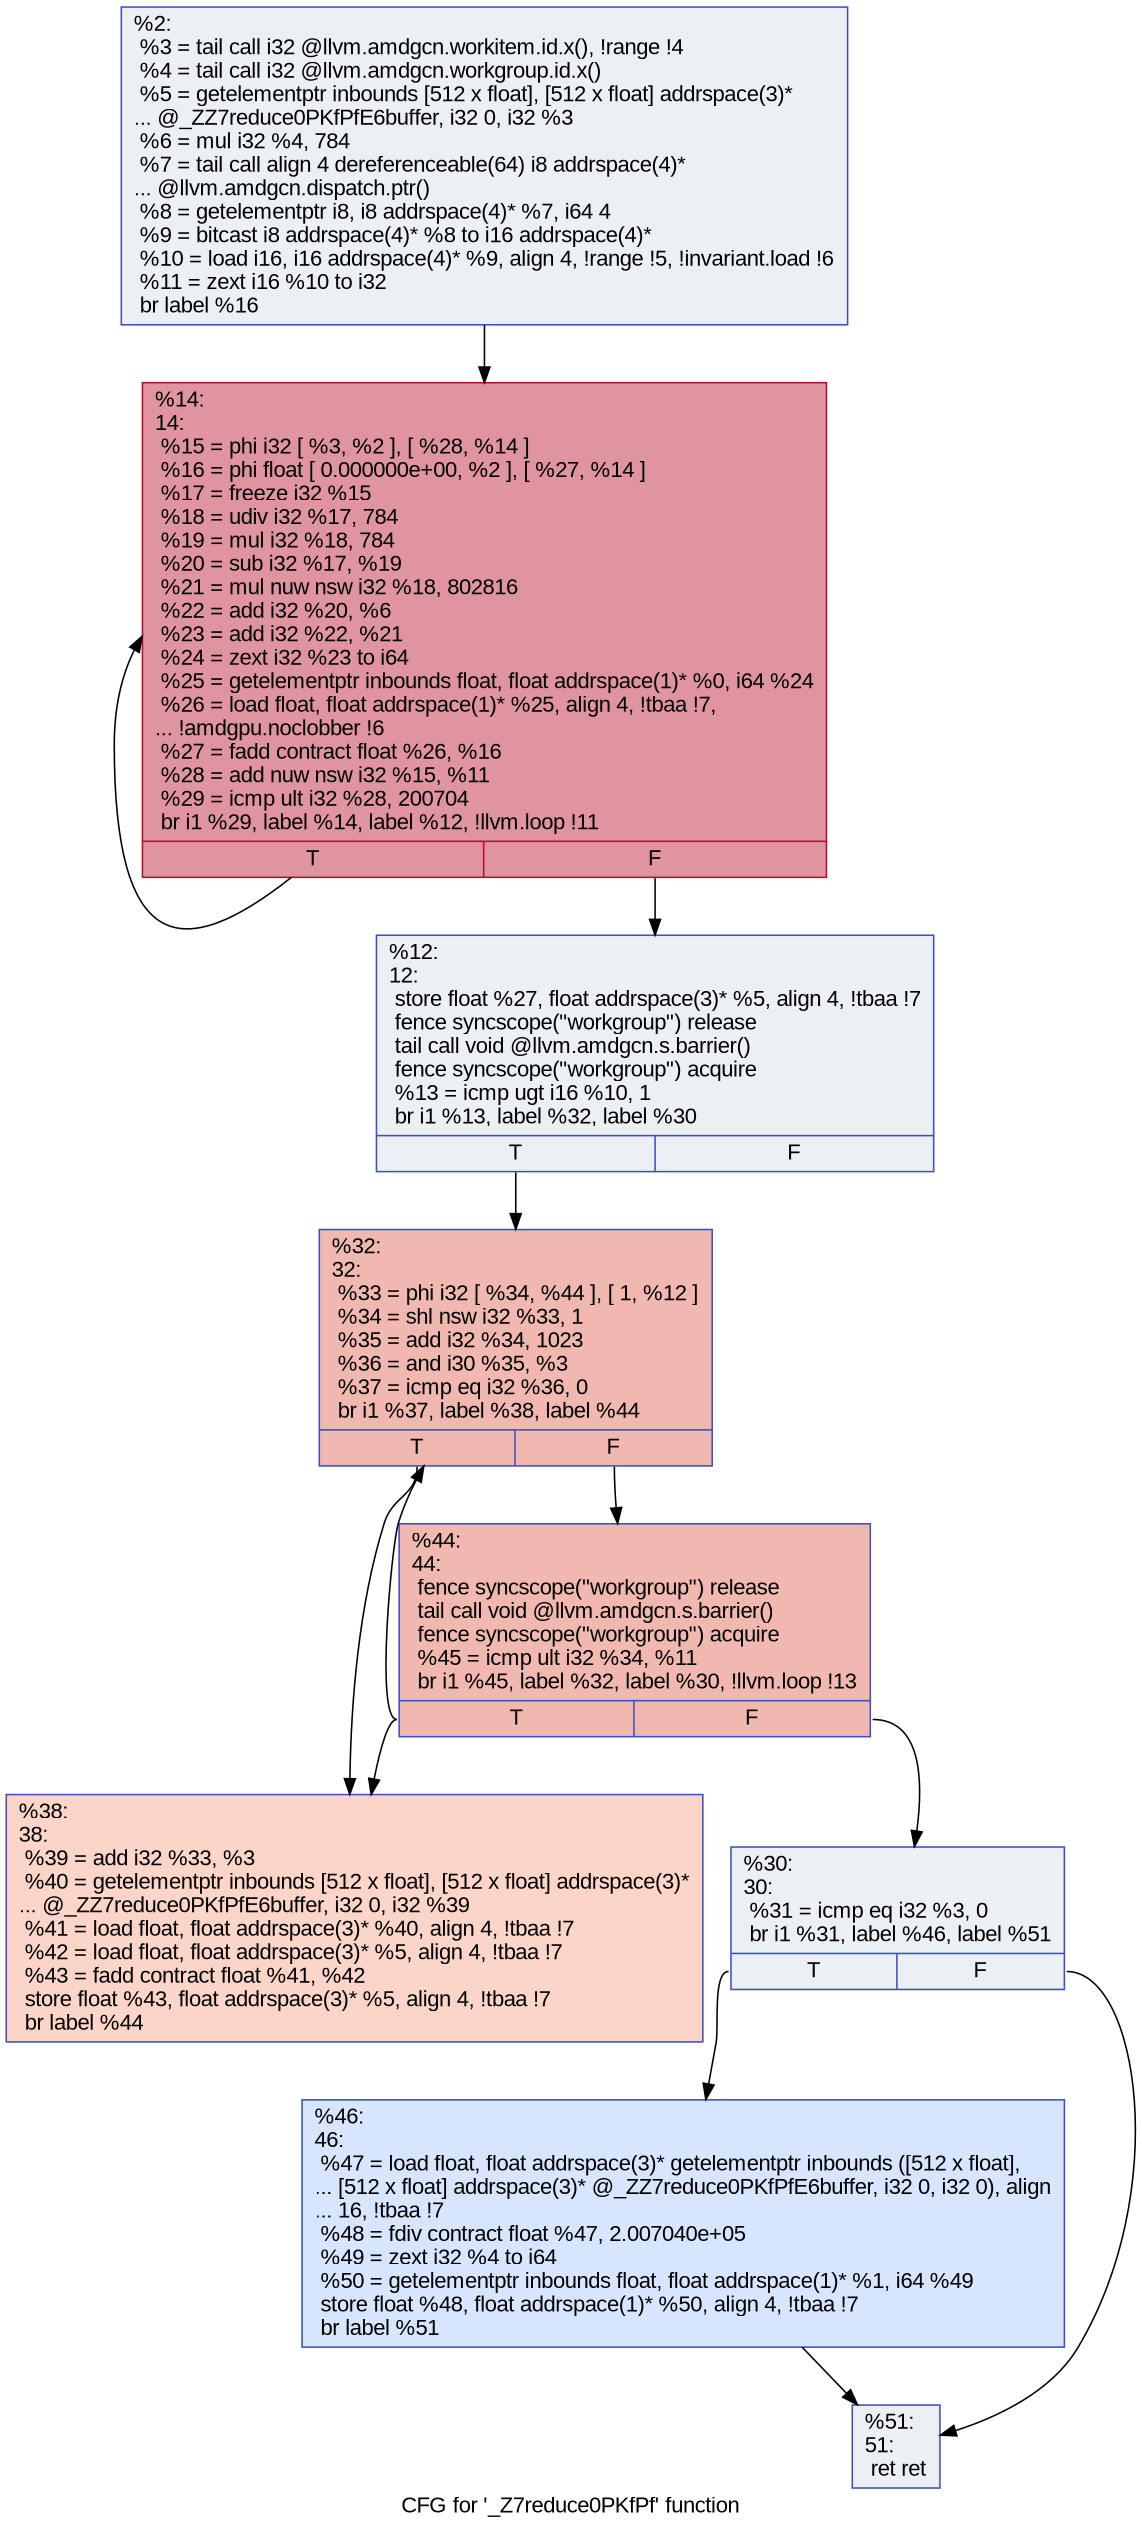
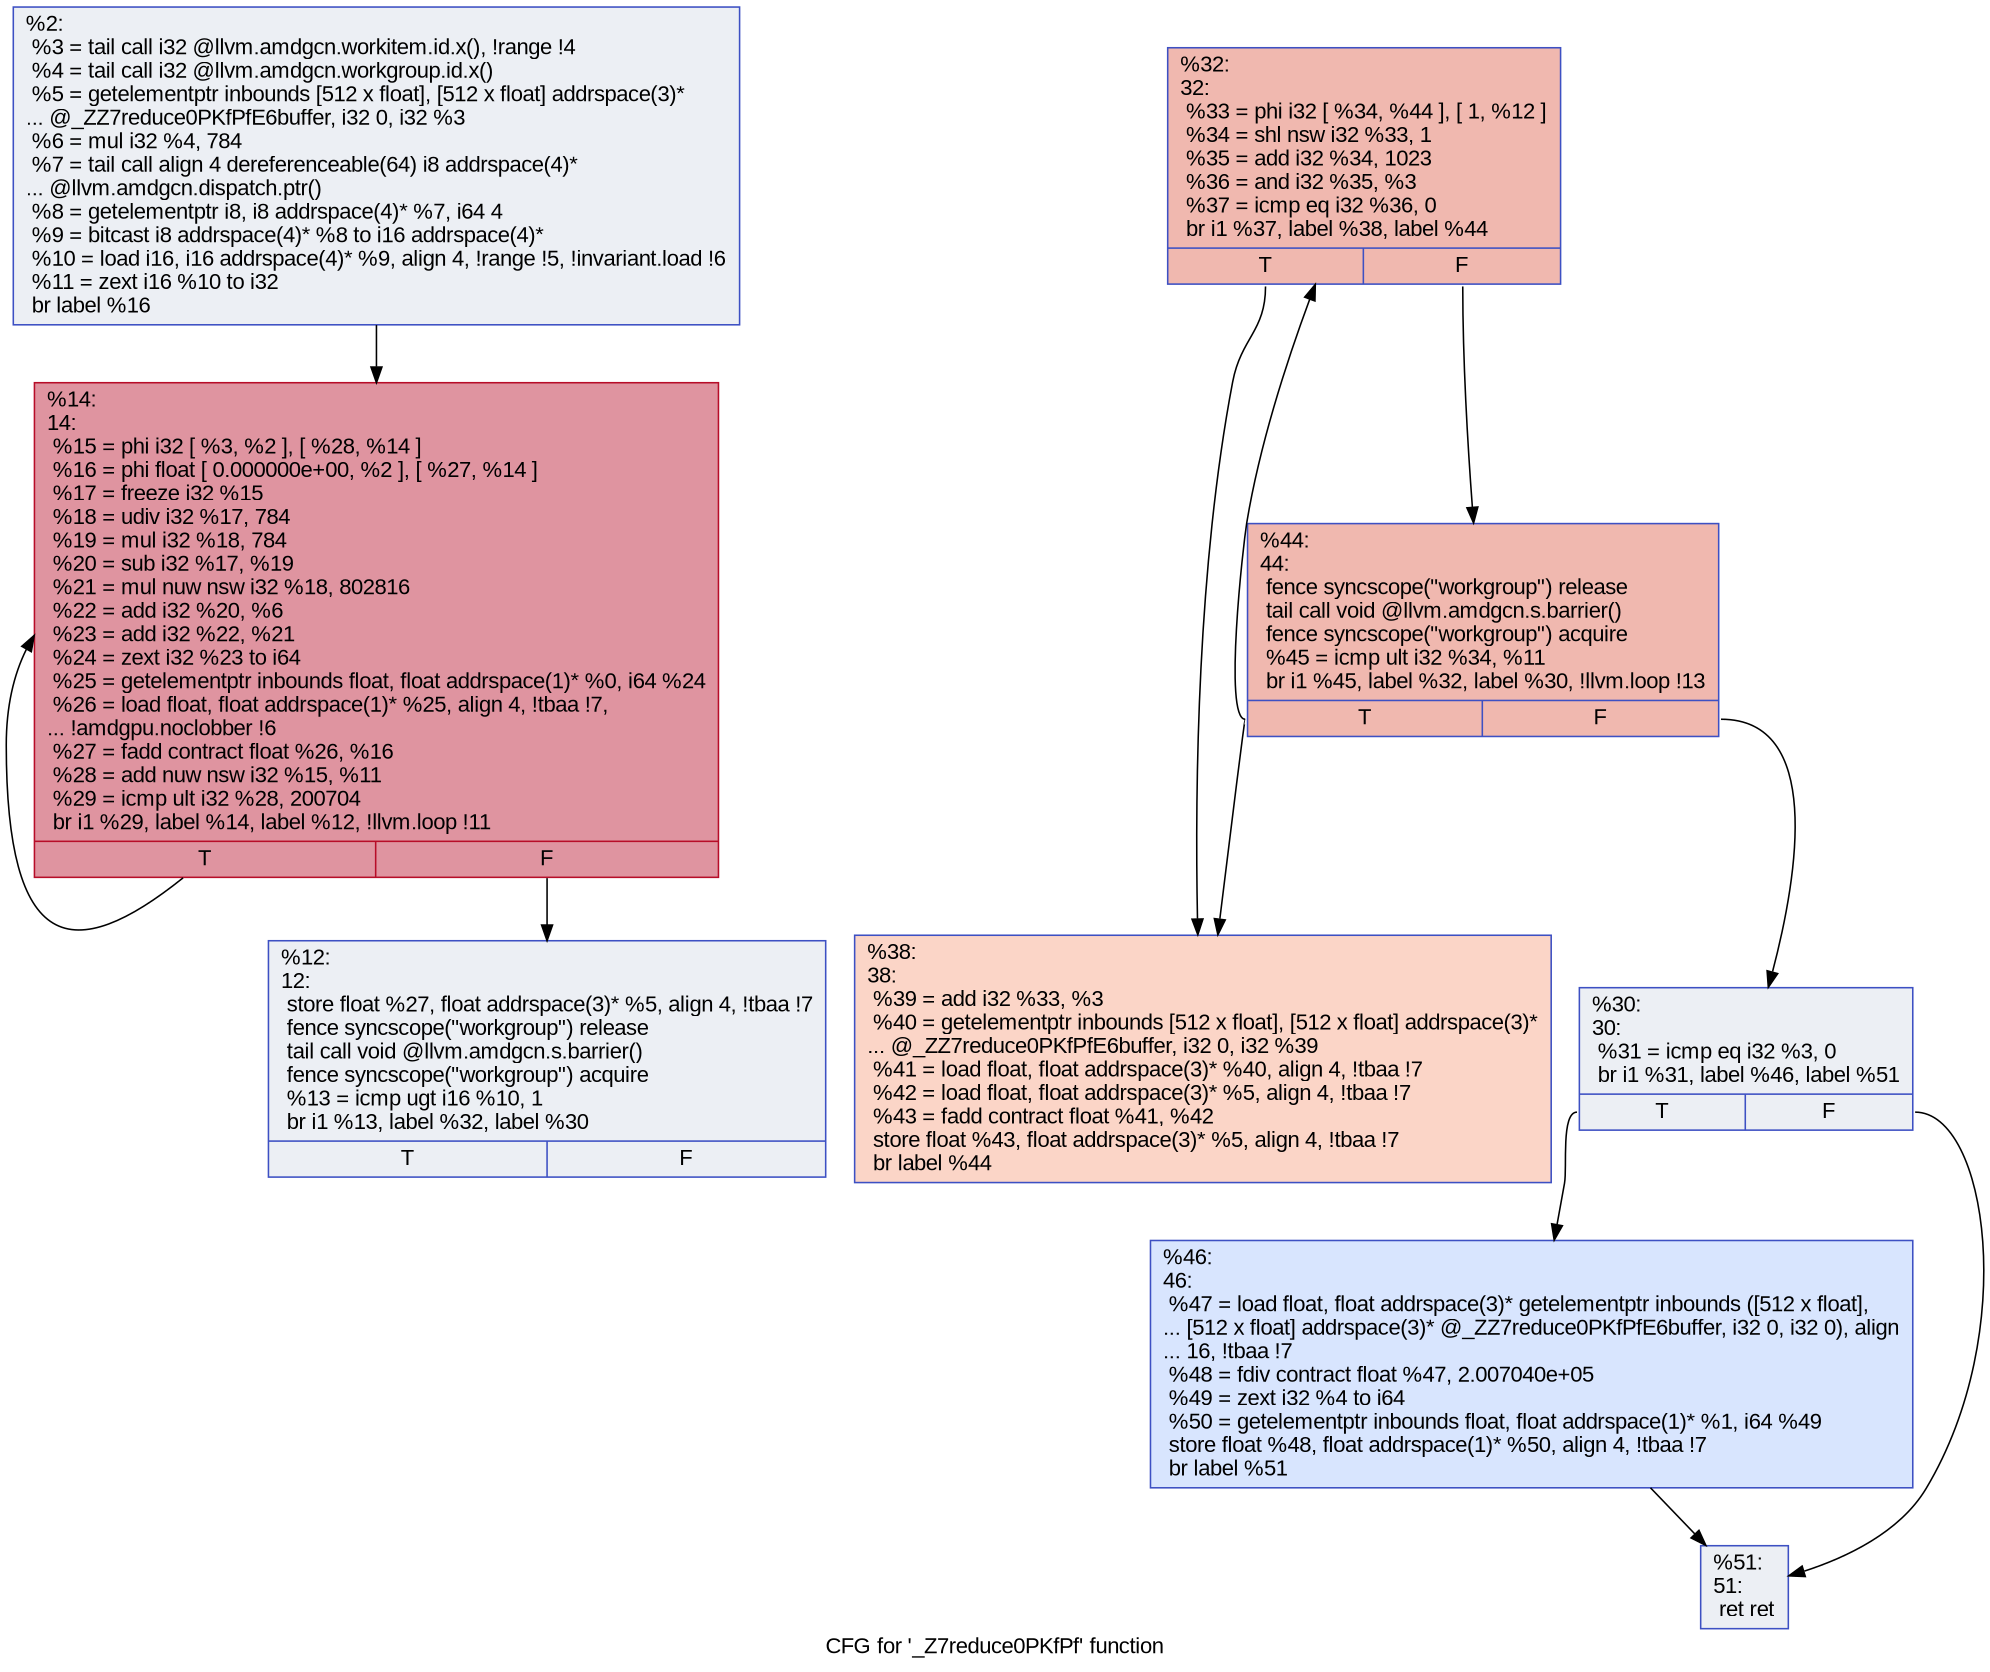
edge "%12:" -> "%32:": removed
node "%32:": text "%36 = and i30 %35, %3" -> "%36 = and i32 %35, %3"
